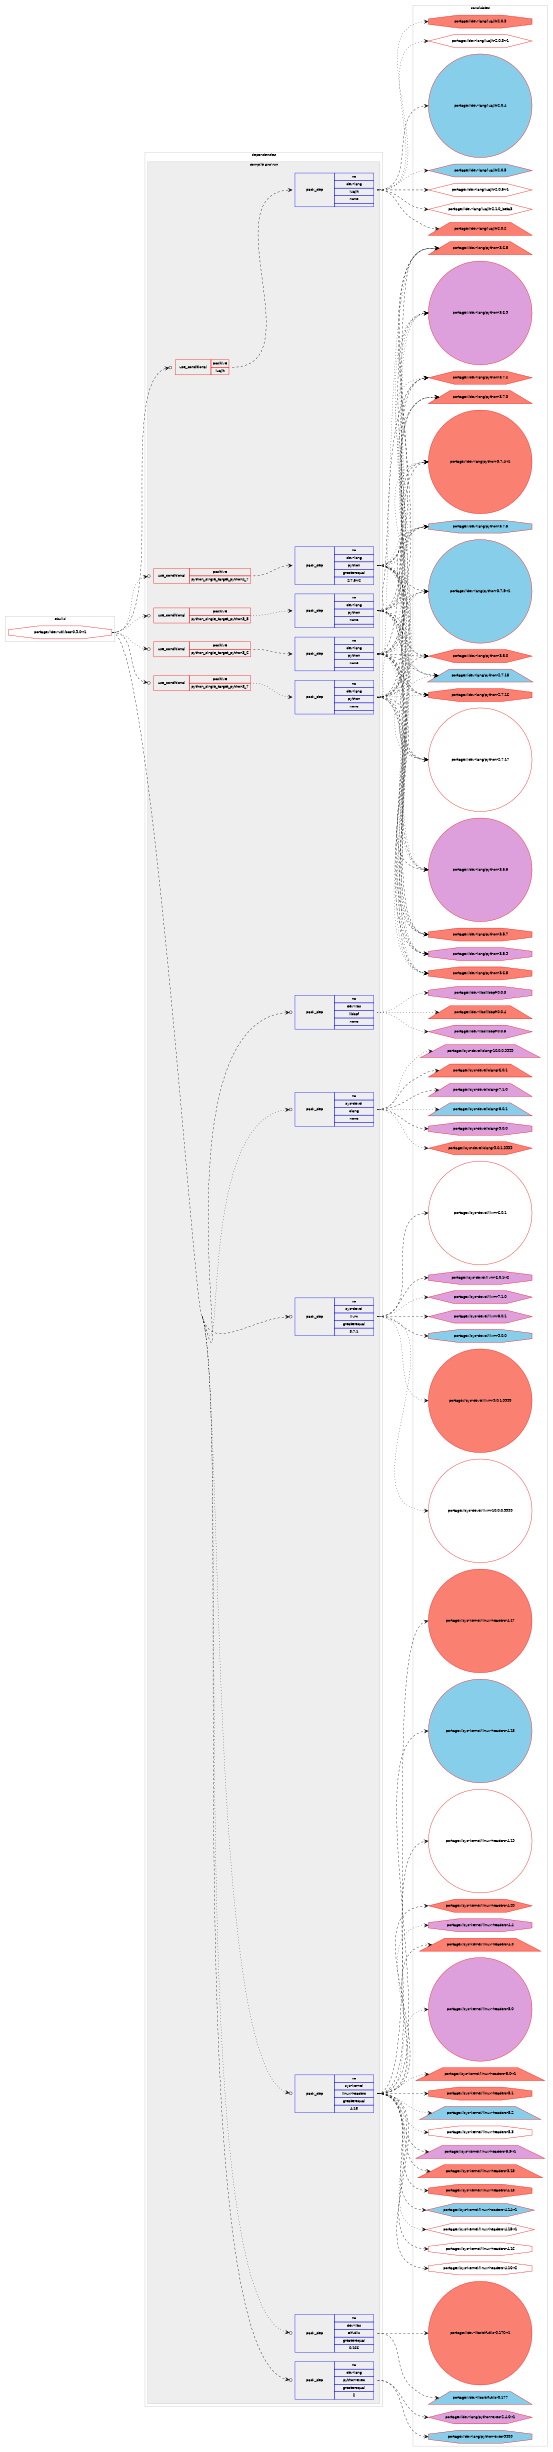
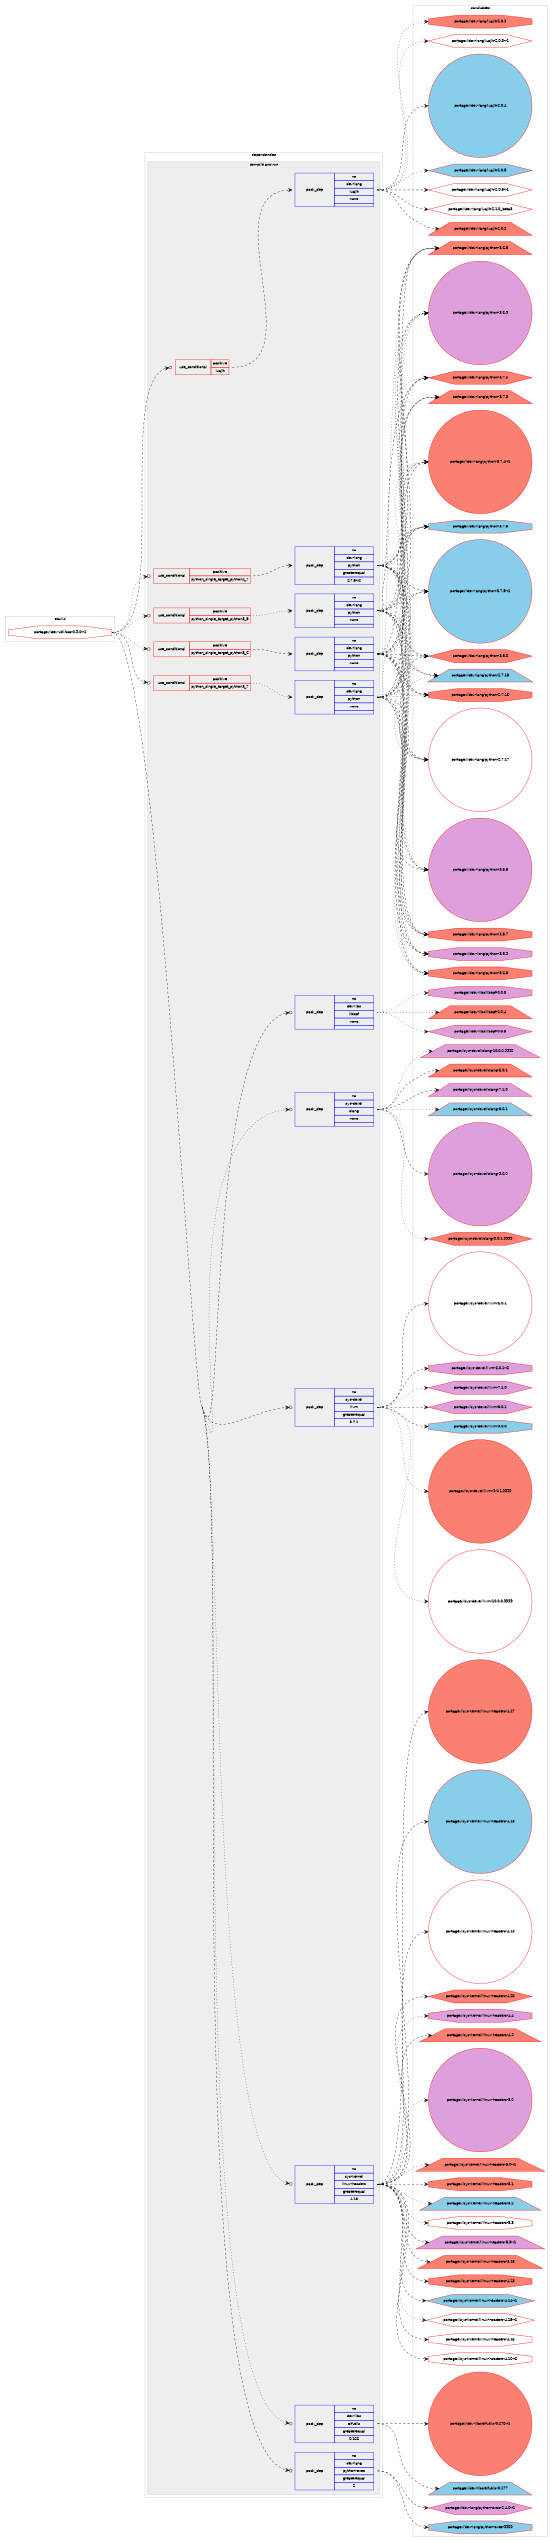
node "portage://sys-devel/clang-9.0.0": shape octagon -> circle
